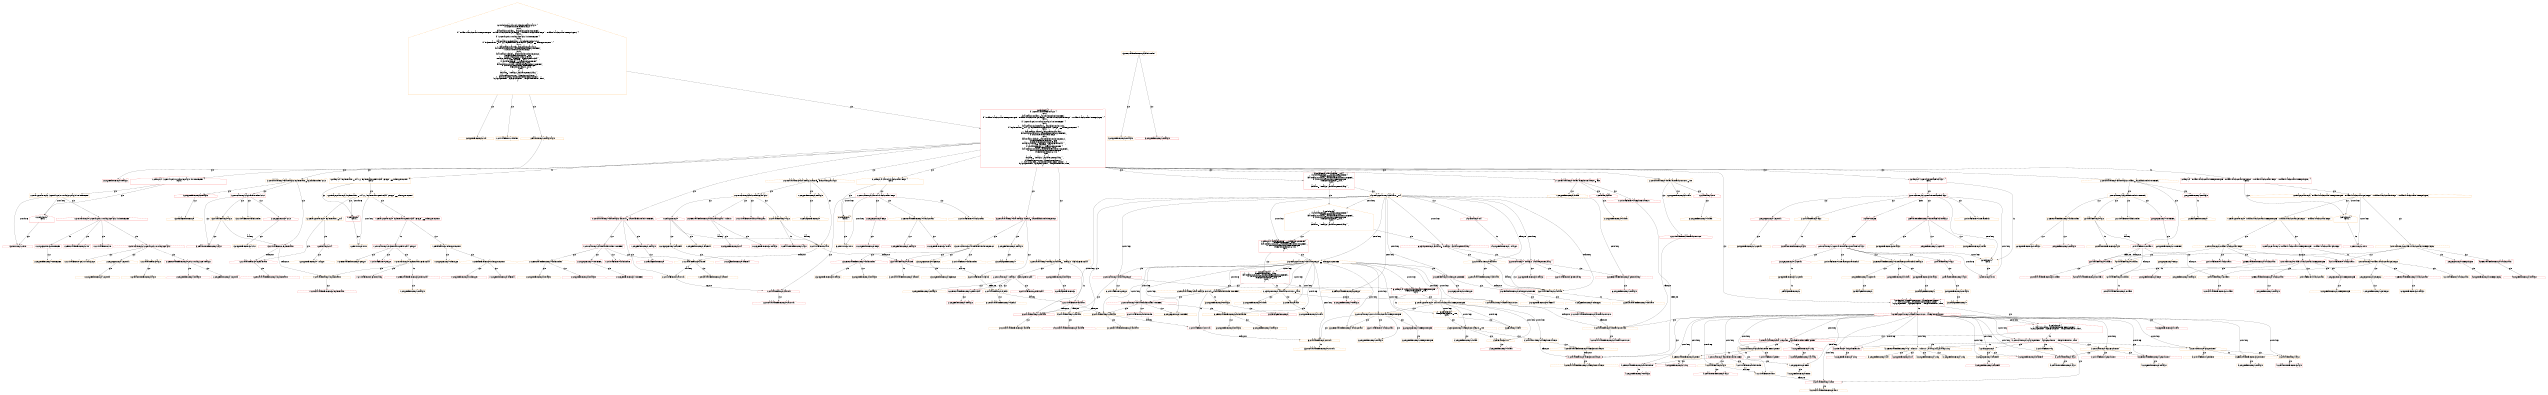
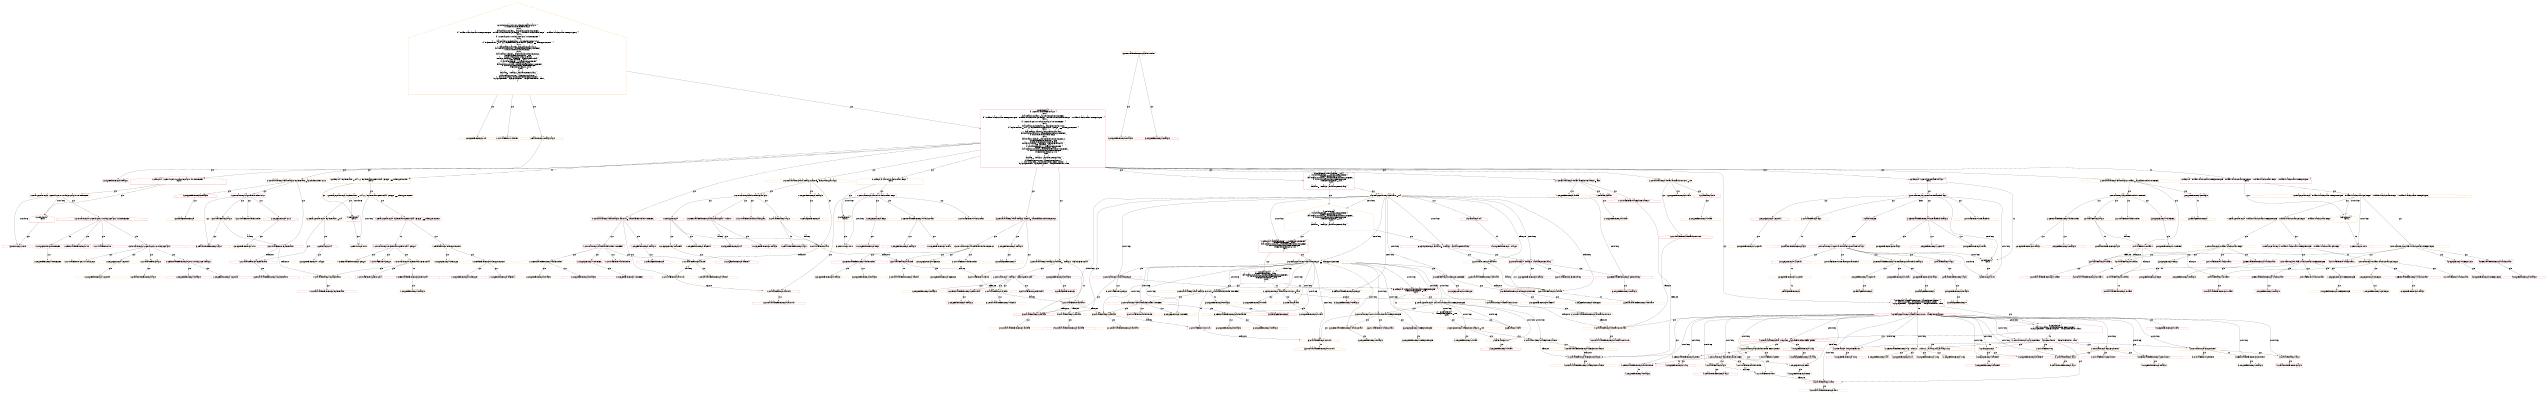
node "3:CtParameterReferenceImpl@inInterfaceBlock(DetailAST)": label "3:CtParameterReferenceImpl@inInterfaceBlock(DetailAST)" -> "3:CtExecutableReferenceImpl@inInterfaceBlock(DetailAST)"
edge "12:CtInvocationImpl@ScopeUtils.getSurroundingScope(aAST)" -> "12:CtVariableReadImpl@aAST": added, label "AST"
edge "8:CtInvocationImpl@modifiers.branchContains(FINAL)" -> "9:CtVirtualElement@branchContains": now "8:CtInvocationImpl@modifiers.branchContains(FINAL)" -> "8:CtTypeAccessImpl@FINAL"
node "9:CtTypeAccessImpl@LITERAL_STATIC": label "9:CtTypeAccessImpl@LITERAL_STATIC" -> "9:CtTypeAccessImpl@LITERAL_SLIST"
node "17:CtVirtualElement@getNextSibling": label "17:CtVirtualElement@getNextSibling" -> "17:CtVirtualElement@getFirstChild"
edge "33:CtInvocationImpl@ctorMods.branchContains(LITERAL_PRIVATE)" -> "33:CtTypeReferenceImpl@DetailAST": now "33:CtExecutableReferenceImpl@branchContains()" -> "33:CtTypeReferenceImpl@DetailAST"
